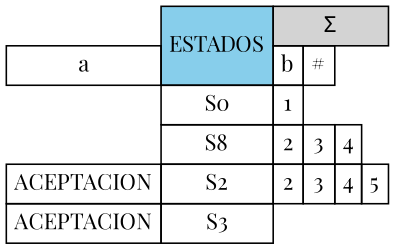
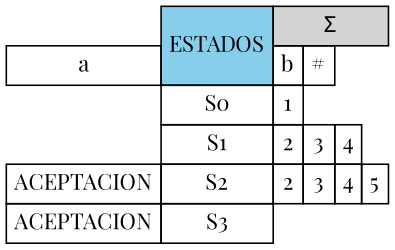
node "ESTADOS": text "S8" -> "S1"
